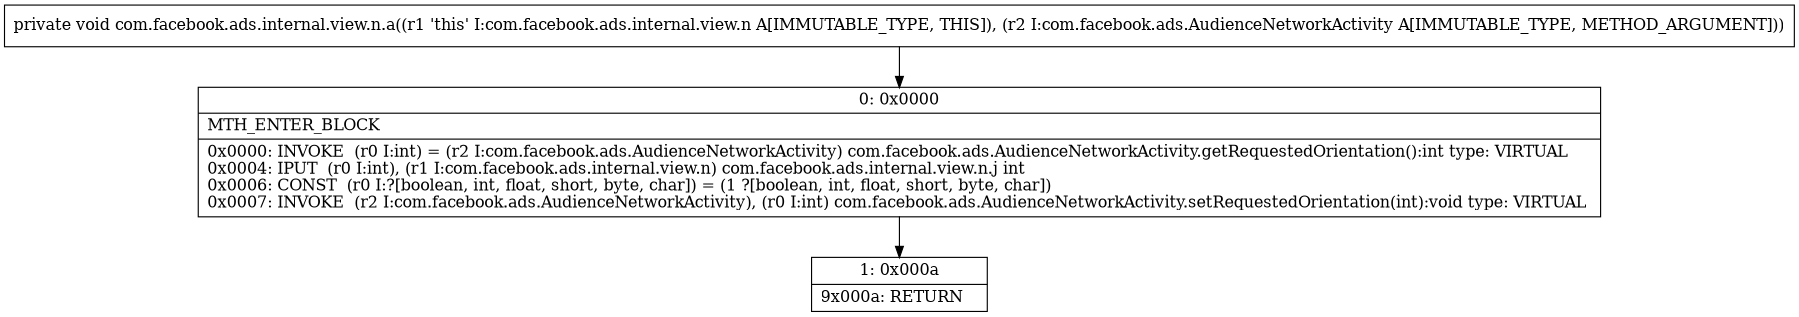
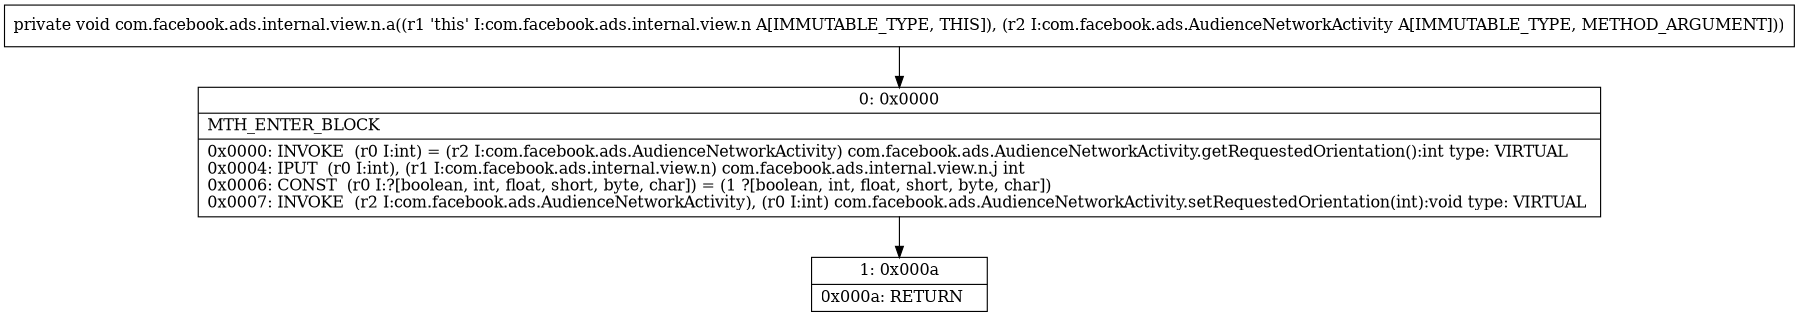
node "1: 0x000a": text "9x000a: RETURN" -> "0x000a: RETURN"
